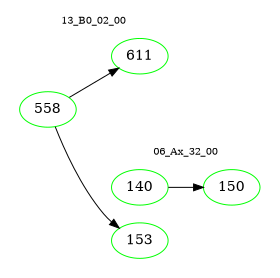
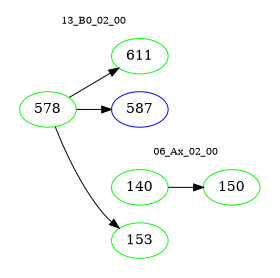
node "558": label "558" -> "578"
node "587": added
cluster "06_Ax_32_00": label "06_Ax_32_00" -> "06_Ax_02_00"
